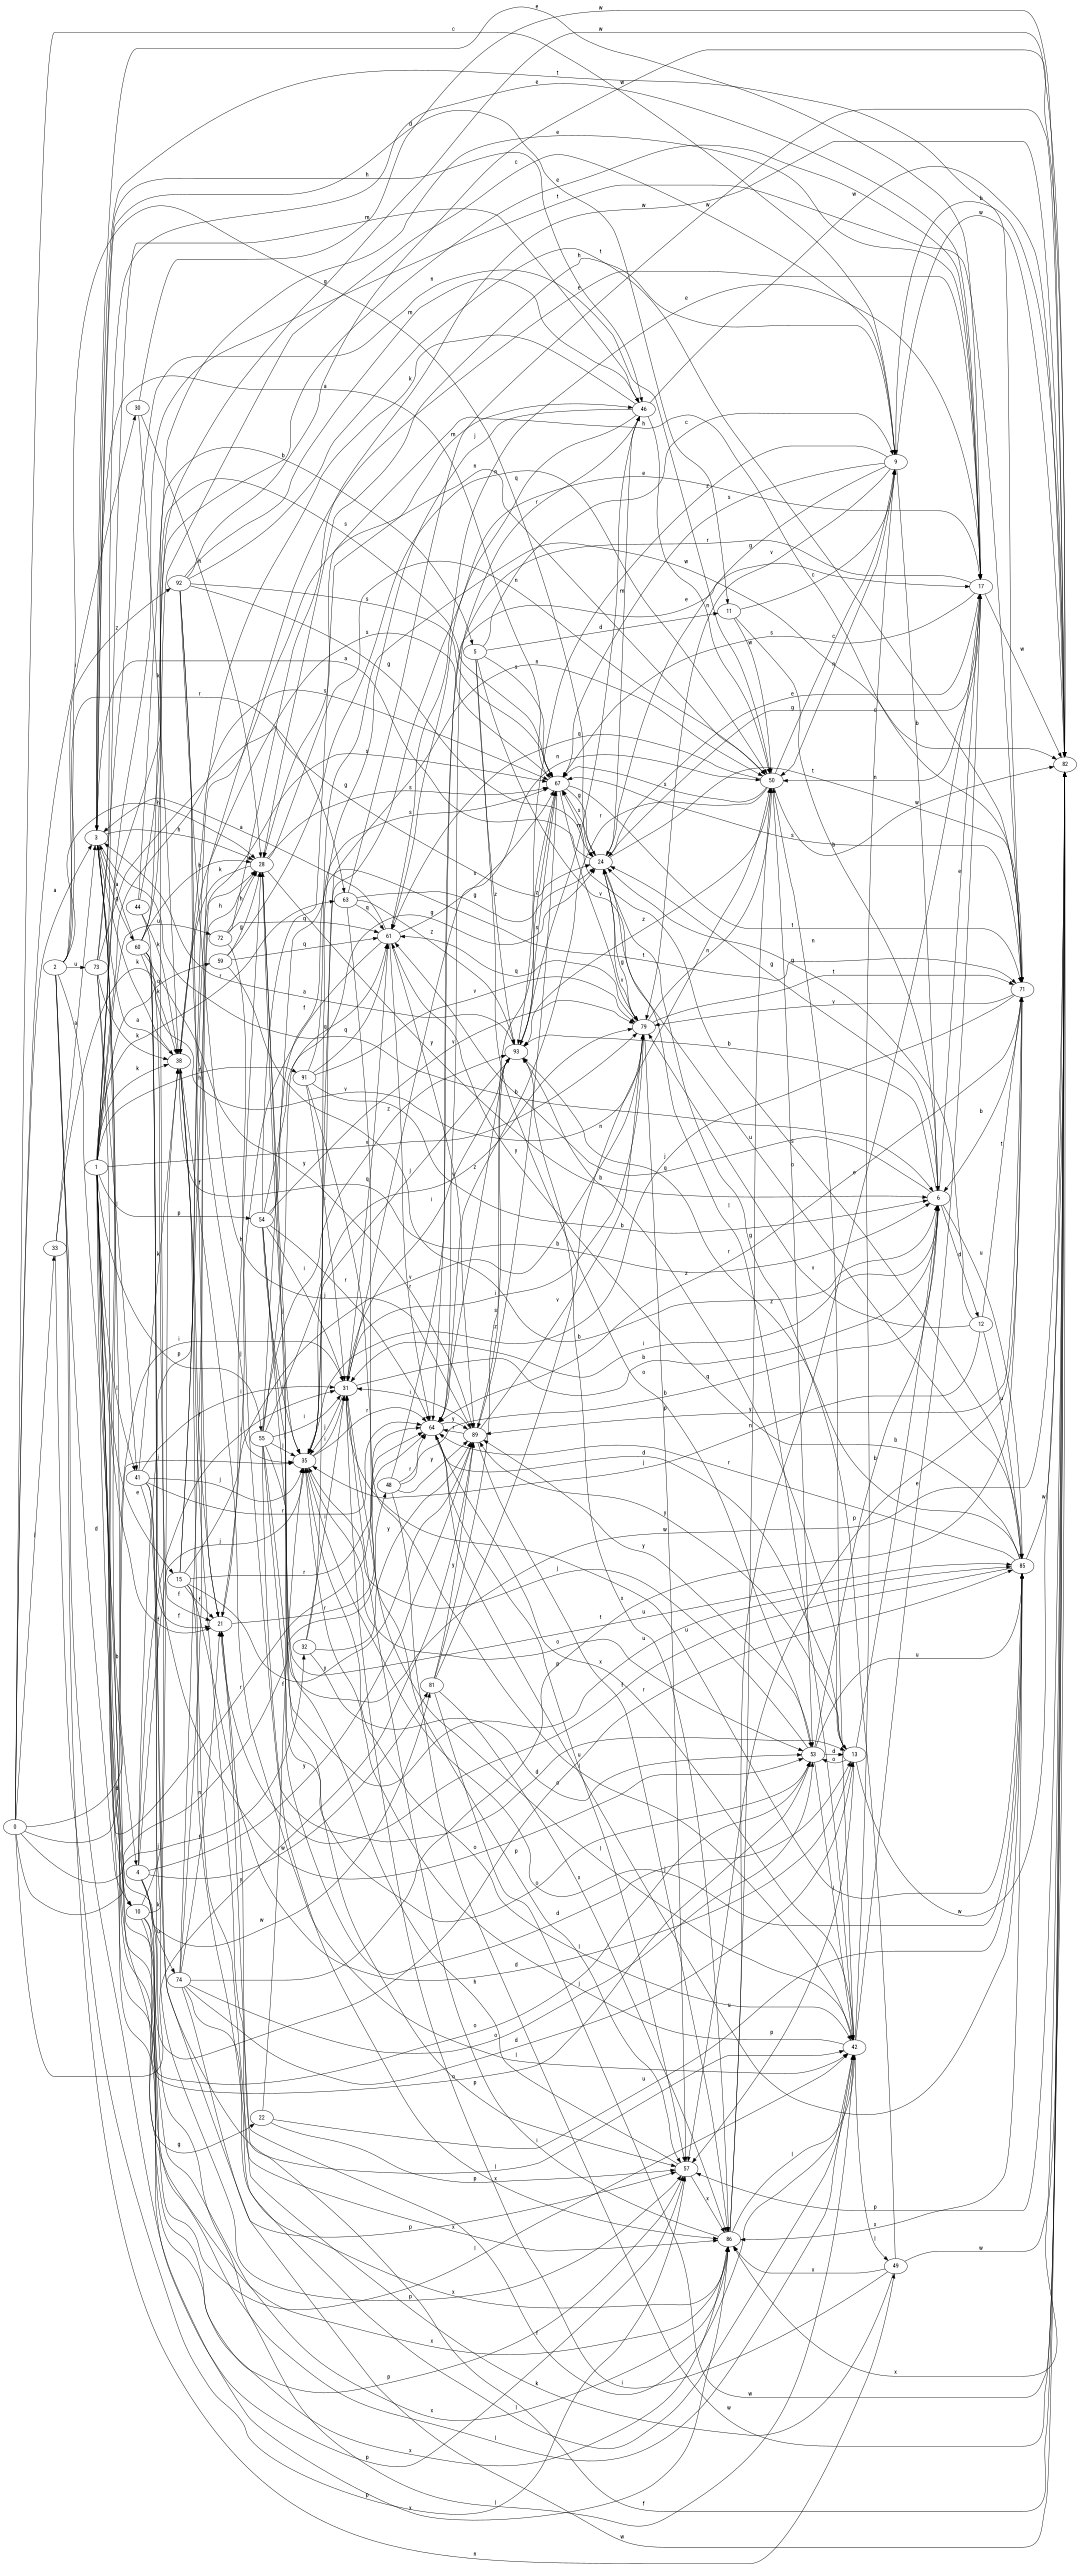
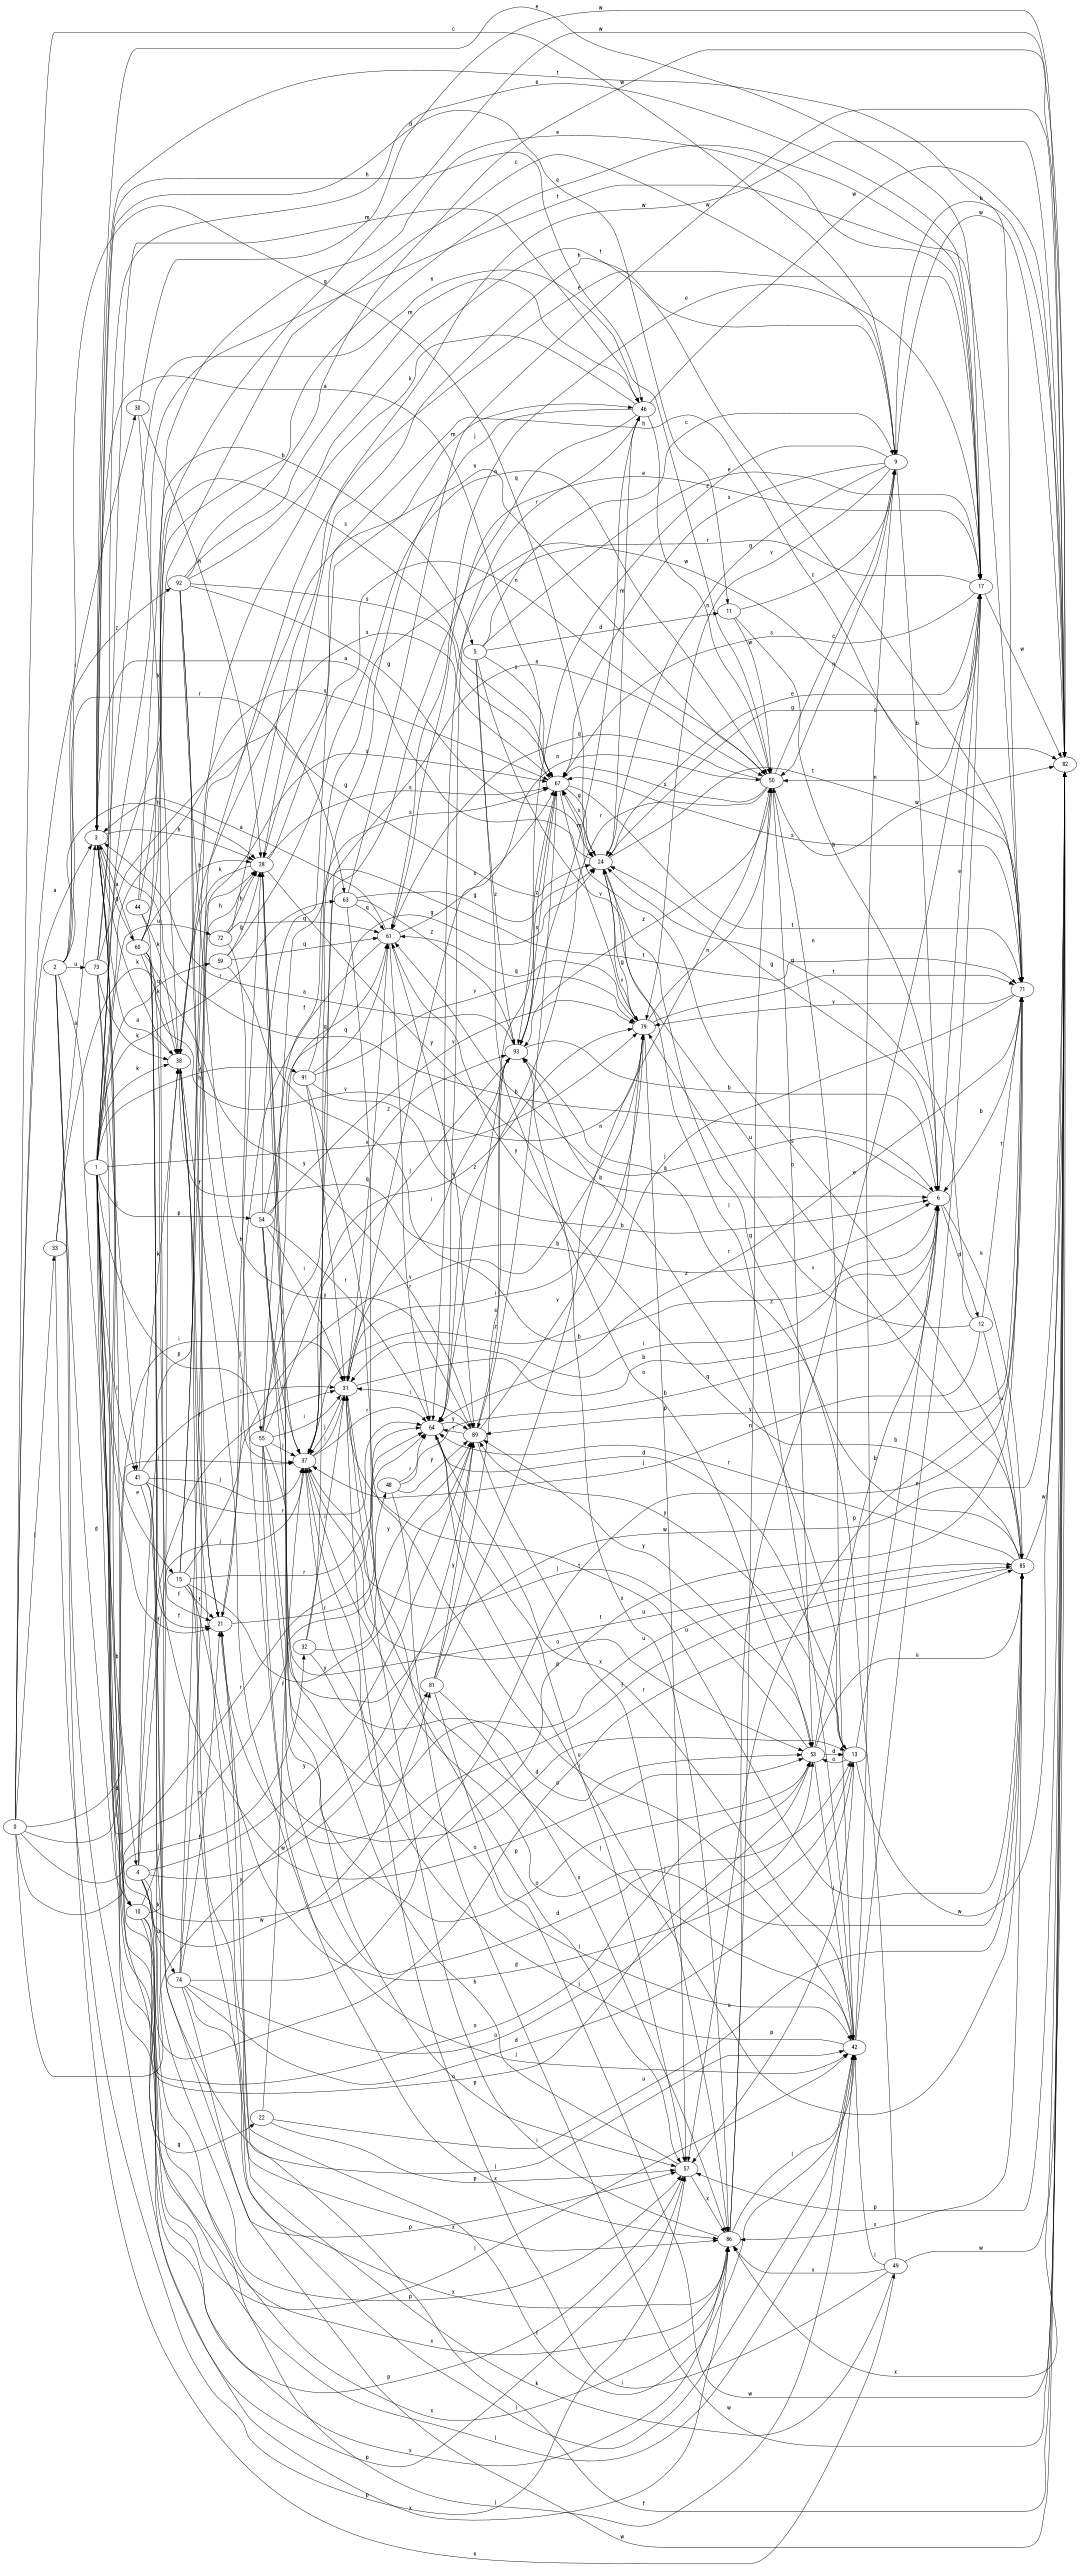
edge "48" -> "17": now "5" -> "17"
edge "6" -> "93": reversed
edge "92" -> "89": label "j" -> "y"
node "35": label "35" -> "37"
edge "4" -> "71": added, label "t"
edge "42" -> "49": reversed
